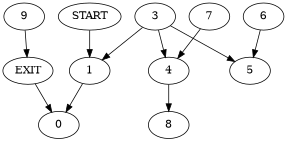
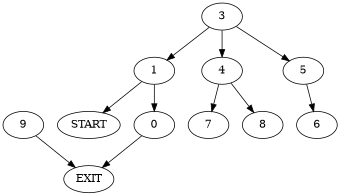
edge "START" -> "1": reversed
edge "6" -> "5": reversed
edge "7" -> "4": reversed
edge "EXIT" -> "0": reversed
